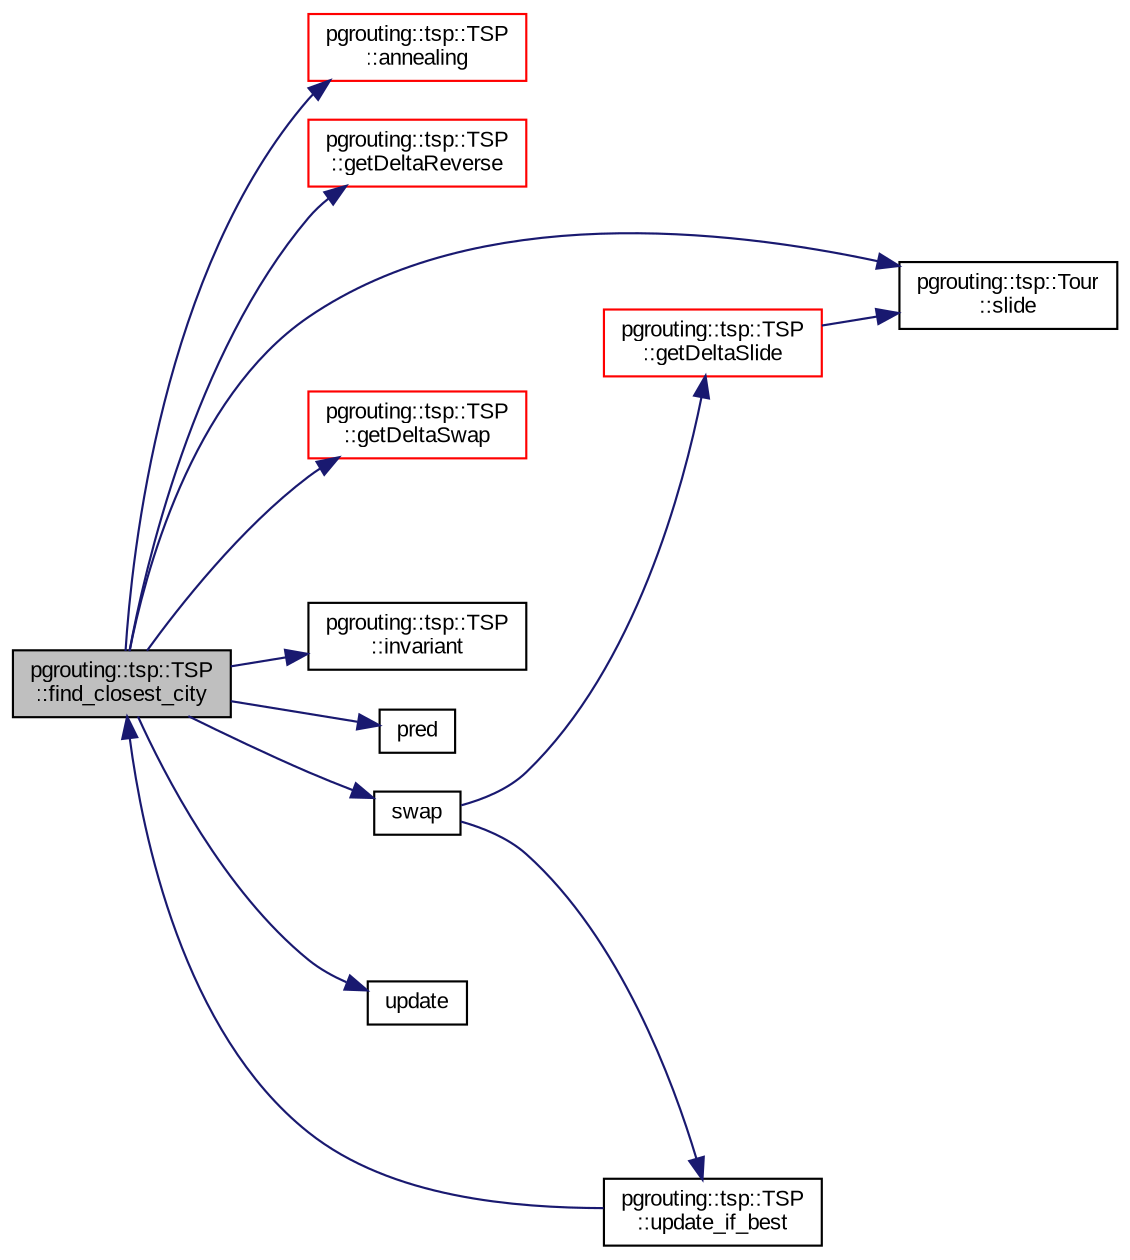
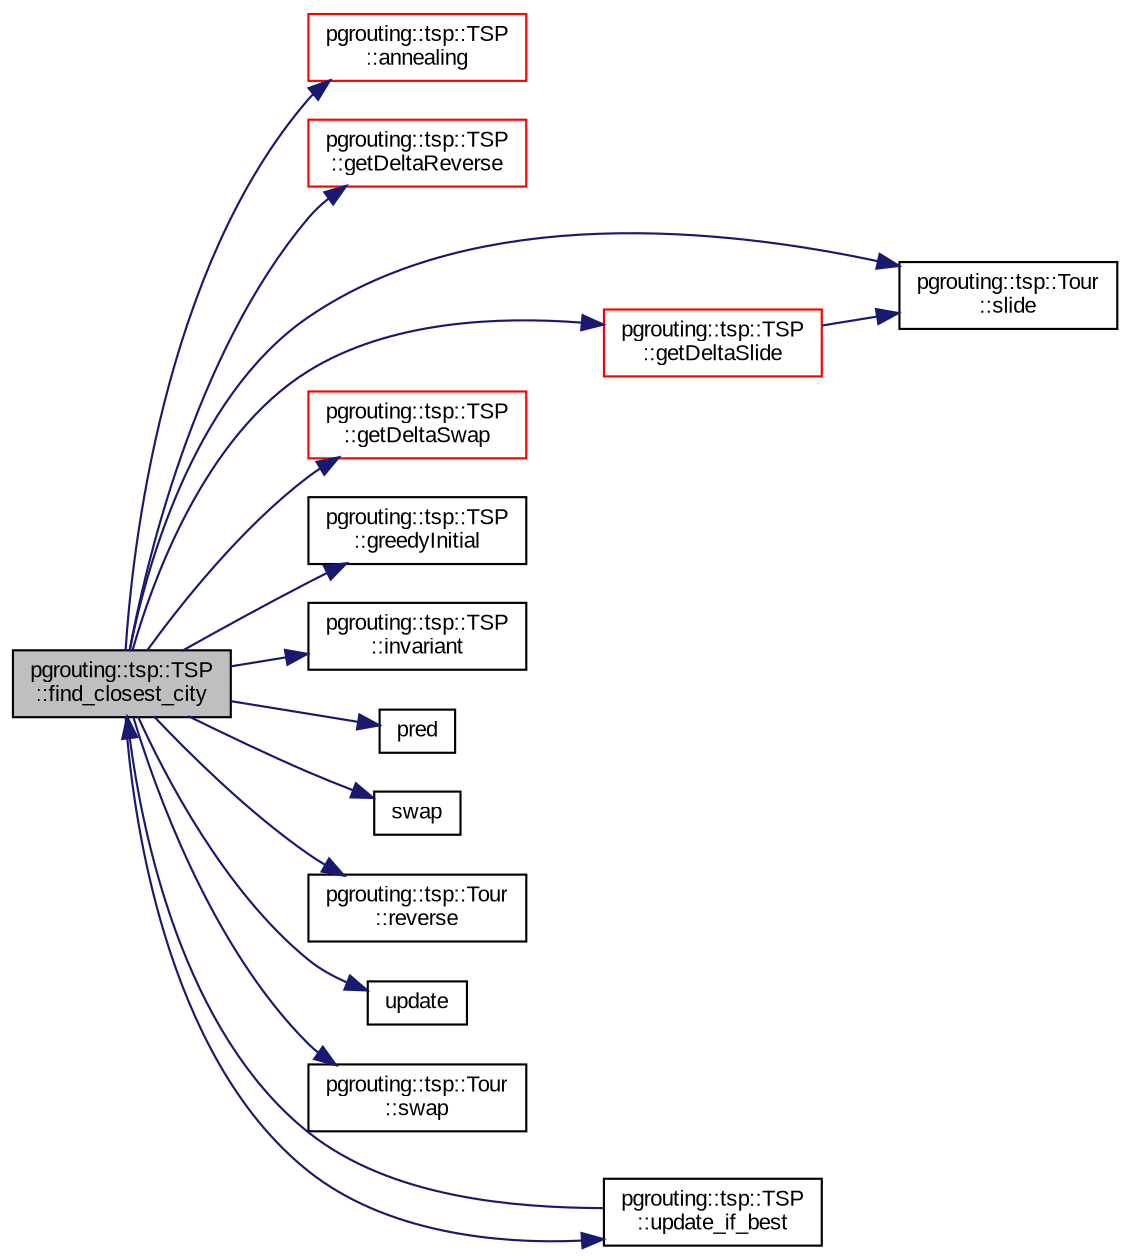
node "pgrouting::tsp::TSP ::greedyInitial": added
edge "swap" -> "pgrouting::tsp::TSP ::getDeltaSlide": now "pgrouting::tsp::TSP ::find_closest_city" -> "pgrouting::tsp::TSP ::getDeltaSlide"
node "pgrouting::tsp::Tour ::reverse": added
edge "swap" -> "pgrouting::tsp::TSP ::update_if_best": now "pgrouting::tsp::TSP ::find_closest_city" -> "pgrouting::tsp::TSP ::update_if_best"
node "pgrouting::tsp::Tour ::swap": added
